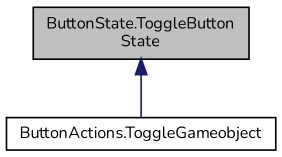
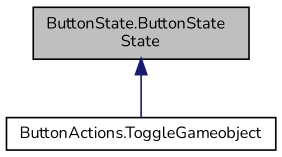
node "ButtonState.ToggleButton State": label "ButtonState.ToggleButton State" -> "ButtonState.ButtonState State"
